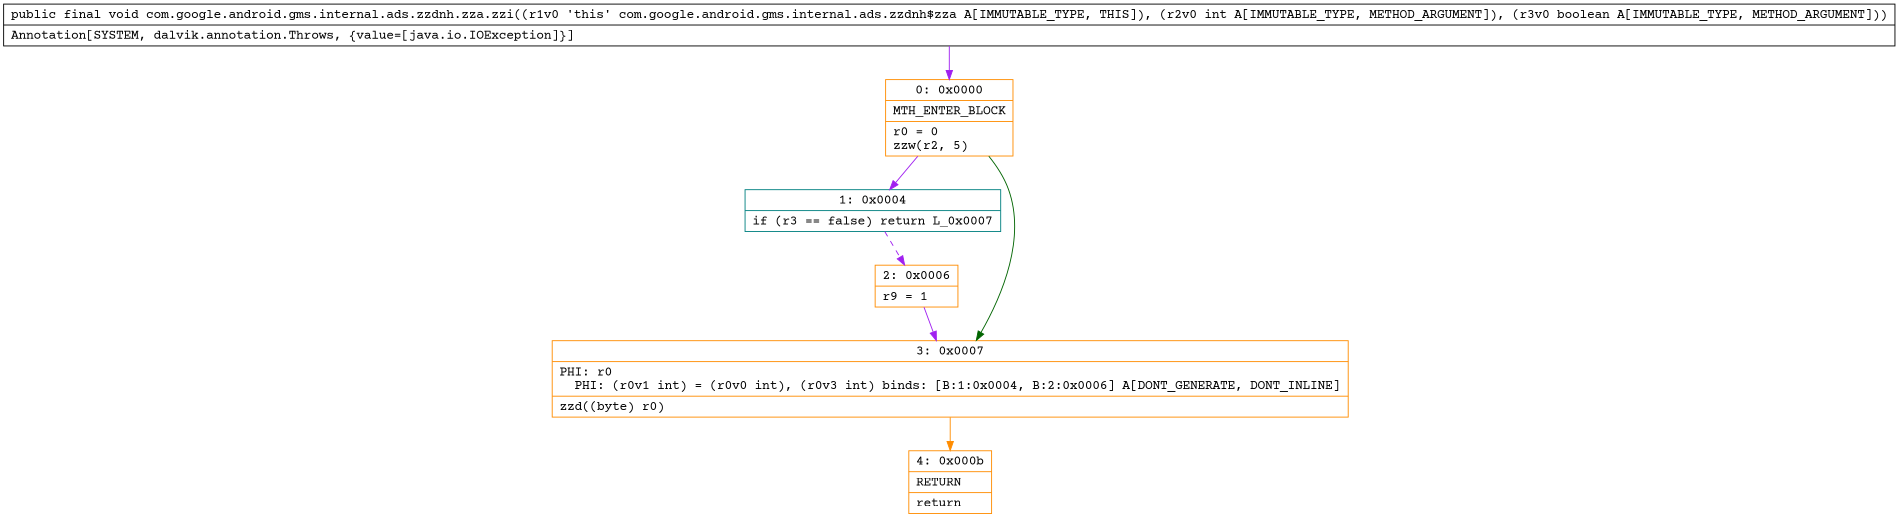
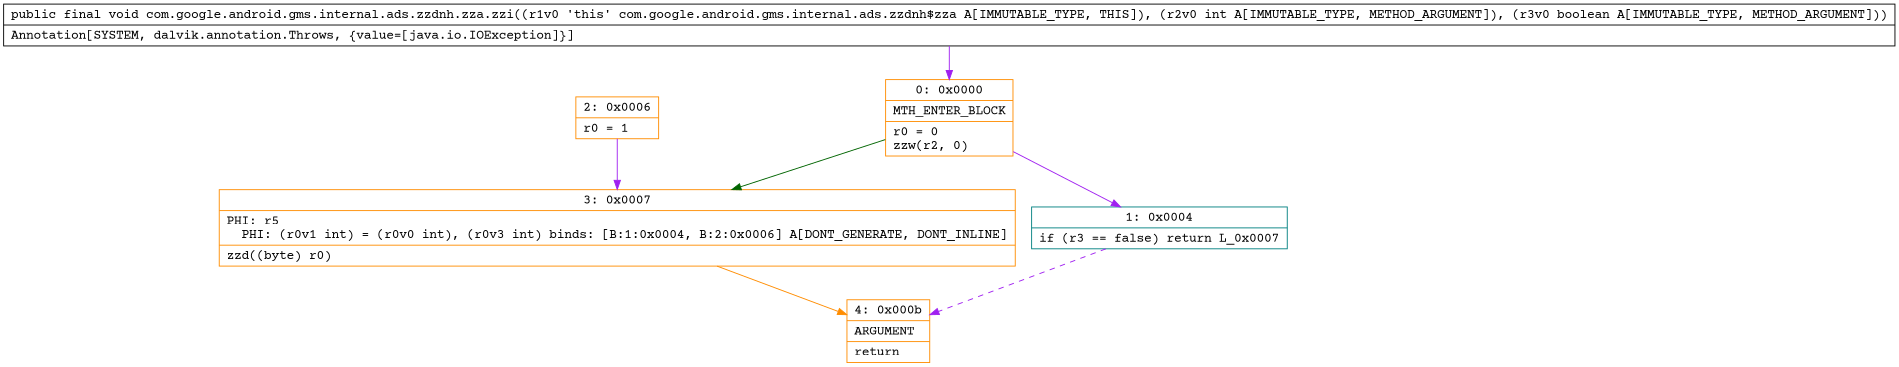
node "0: 0x0000": text "zzw(r2, 5)" -> "zzw(r2, 0)"
edge "1: 0x0004" -> "2: 0x0006": now "1: 0x0004" -> "4: 0x000b"
node "2: 0x0006": text "r9 = 1" -> "r0 = 1"
node "3: 0x0007": text "PHI: r0" -> "PHI: r5"
node "4: 0x000b": text "RETURN" -> "ARGUMENT"
